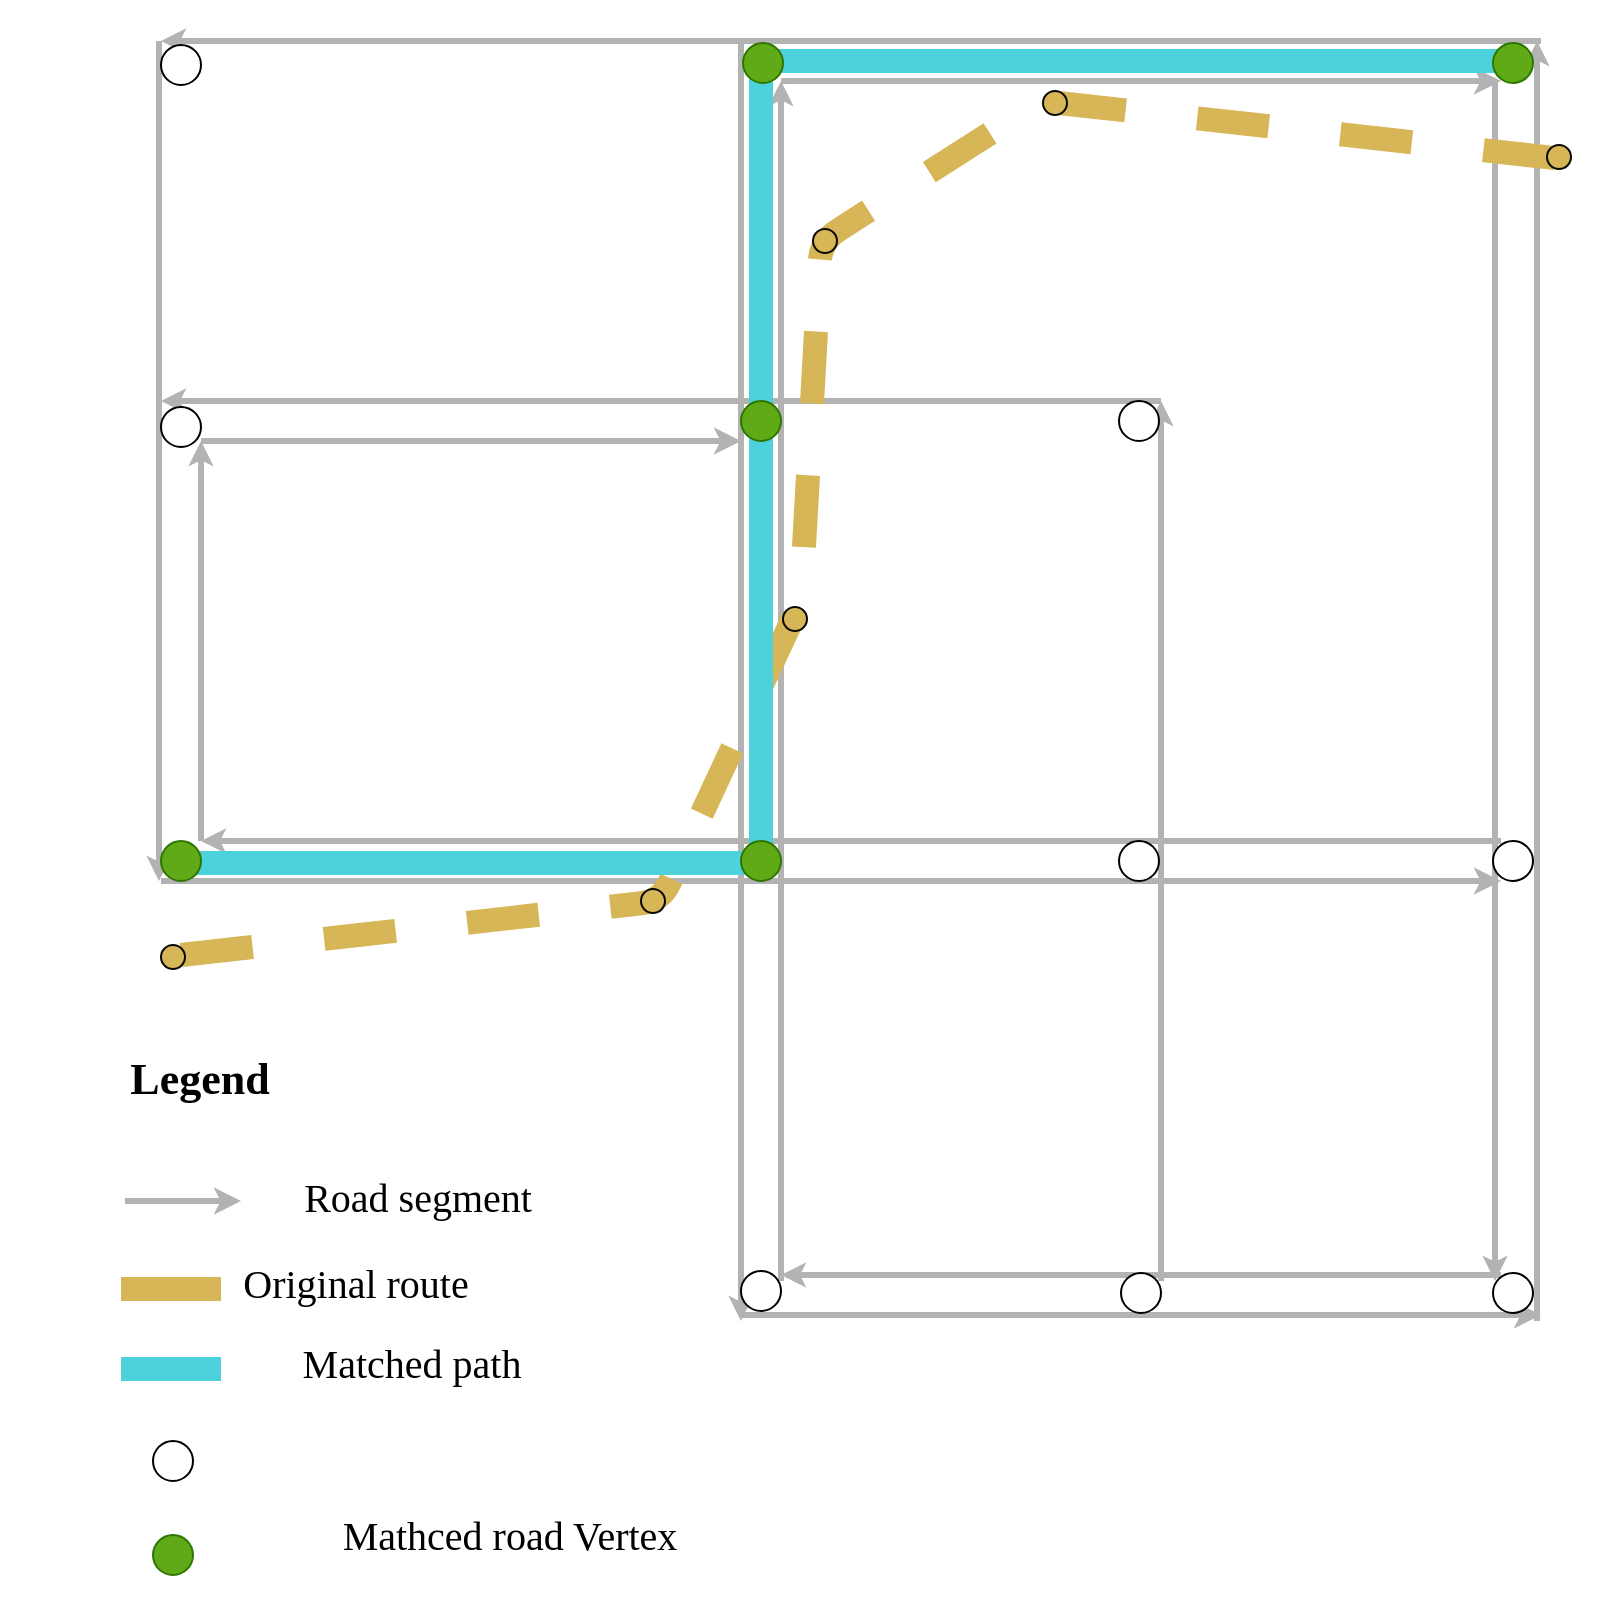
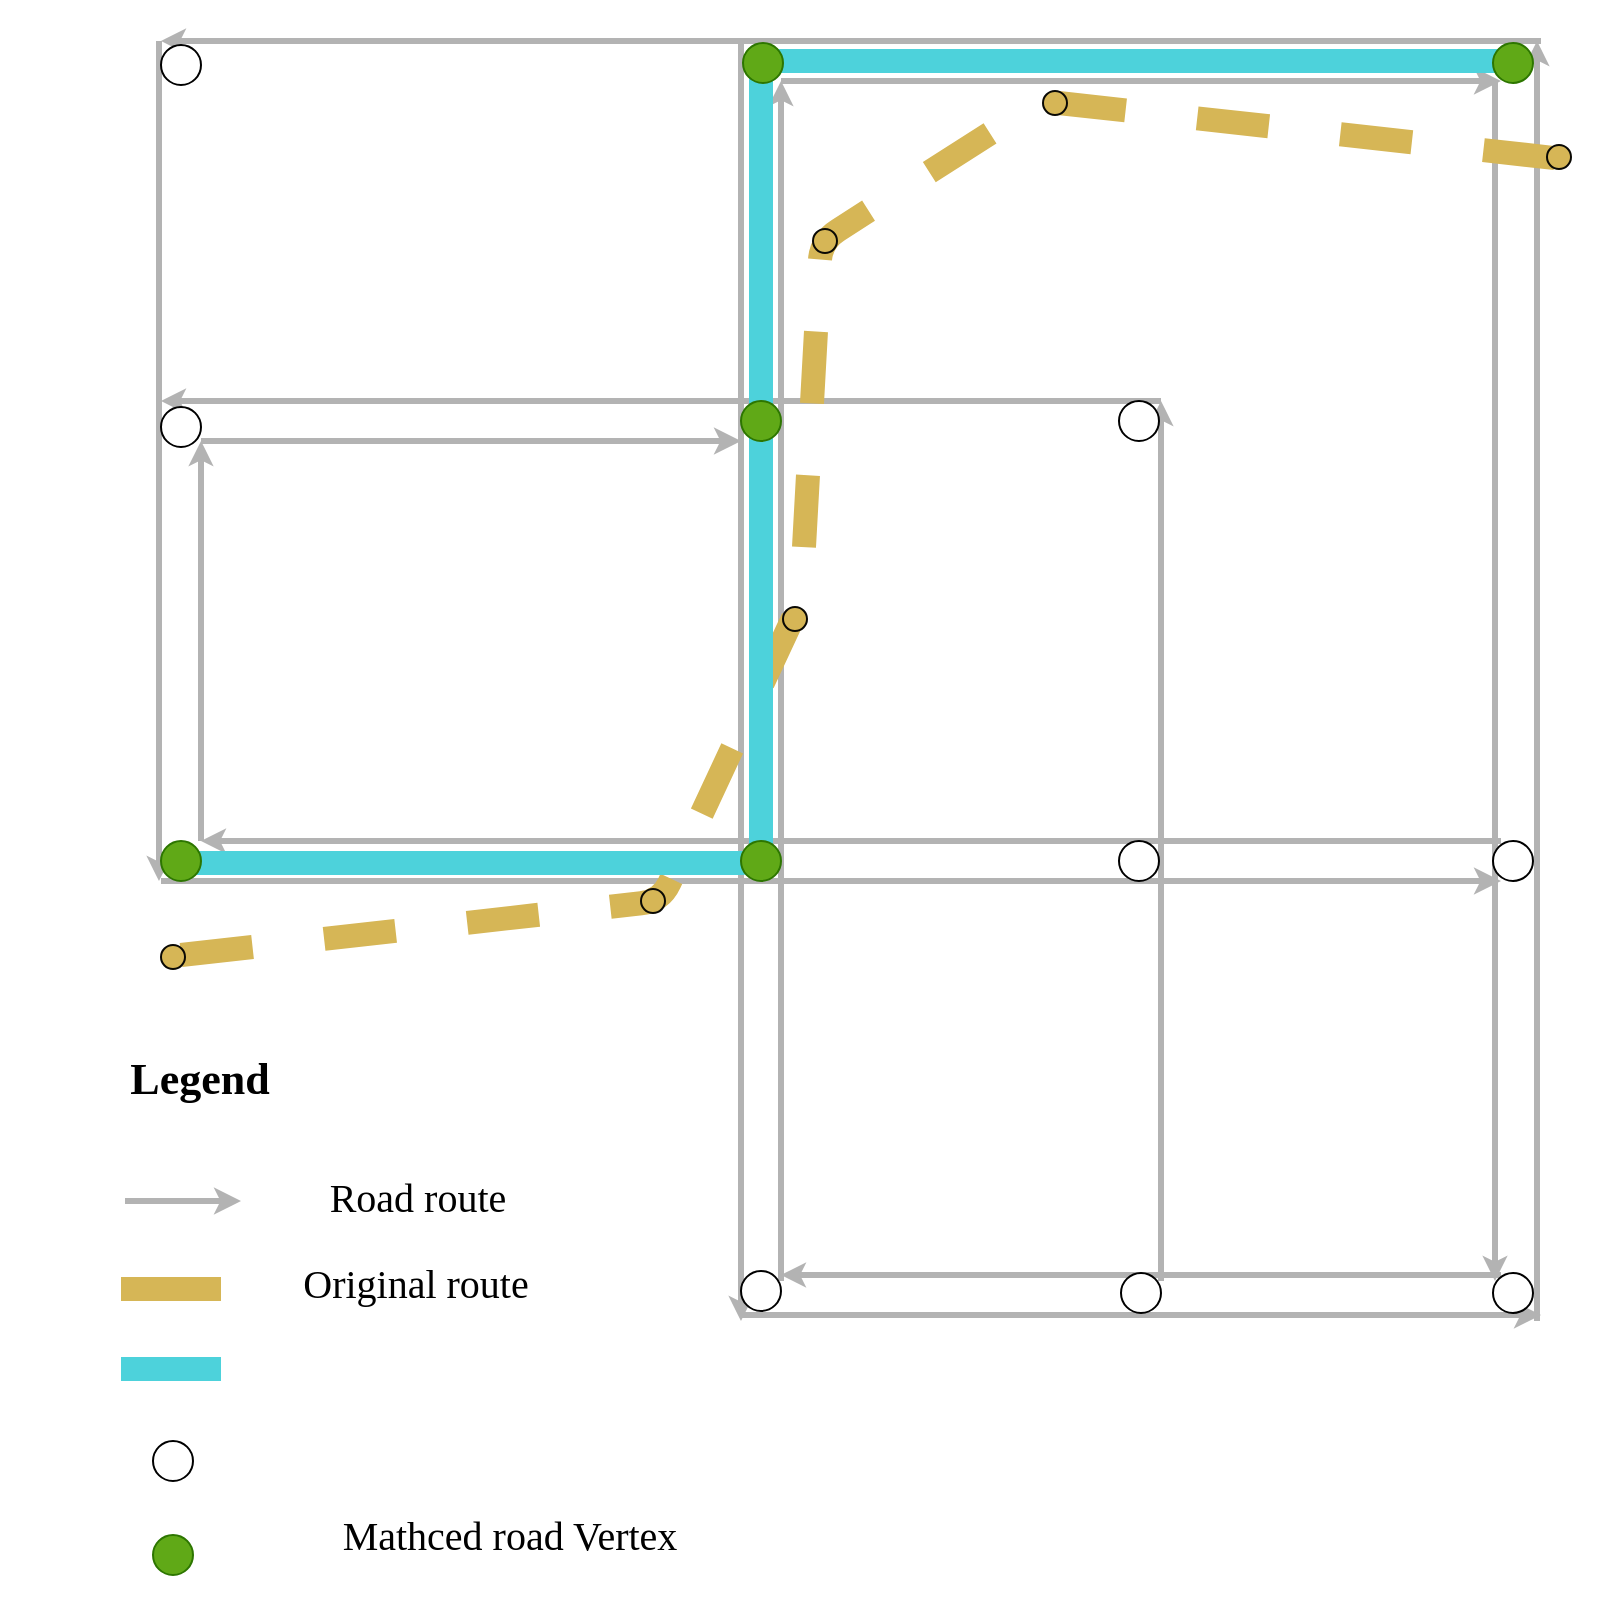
node "Road segment": label "Road segment" -> "Road route"
node "Original route": moved (357, 1283) -> (417, 1283)
node "Matched path": removed
